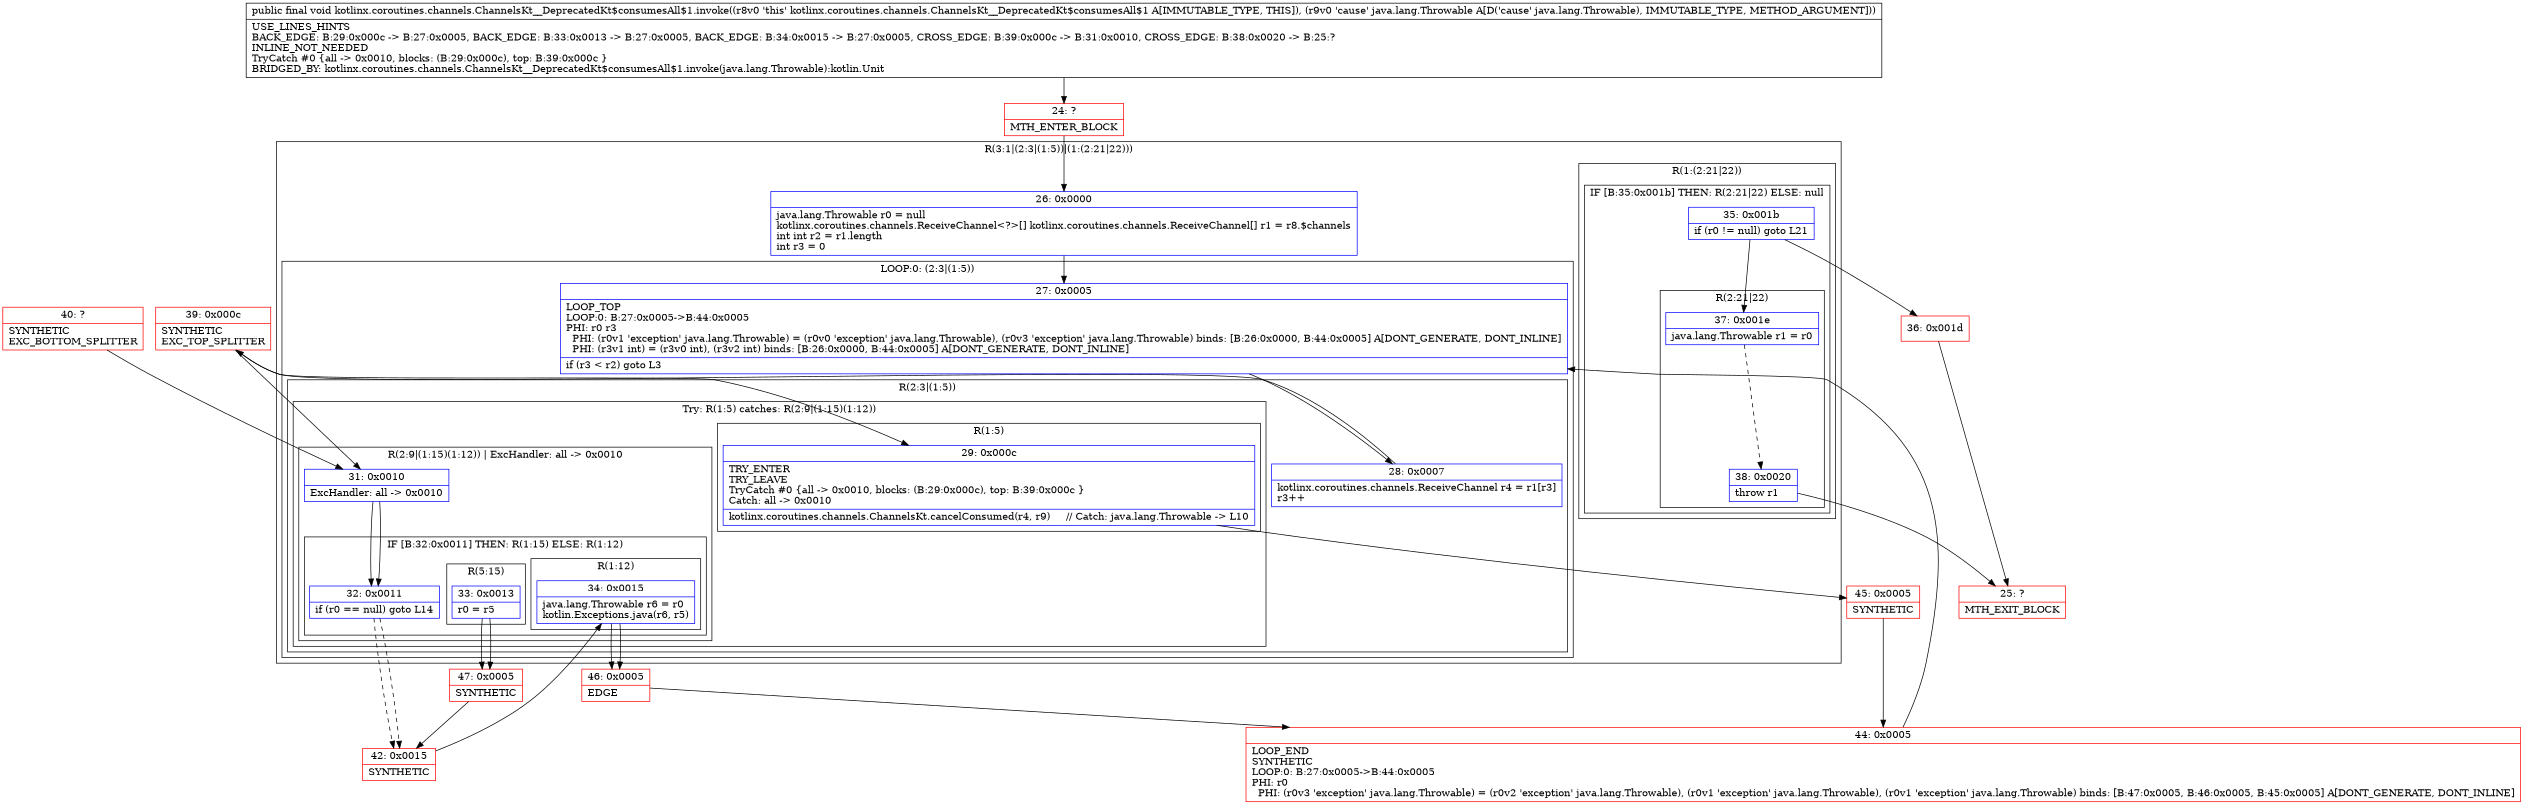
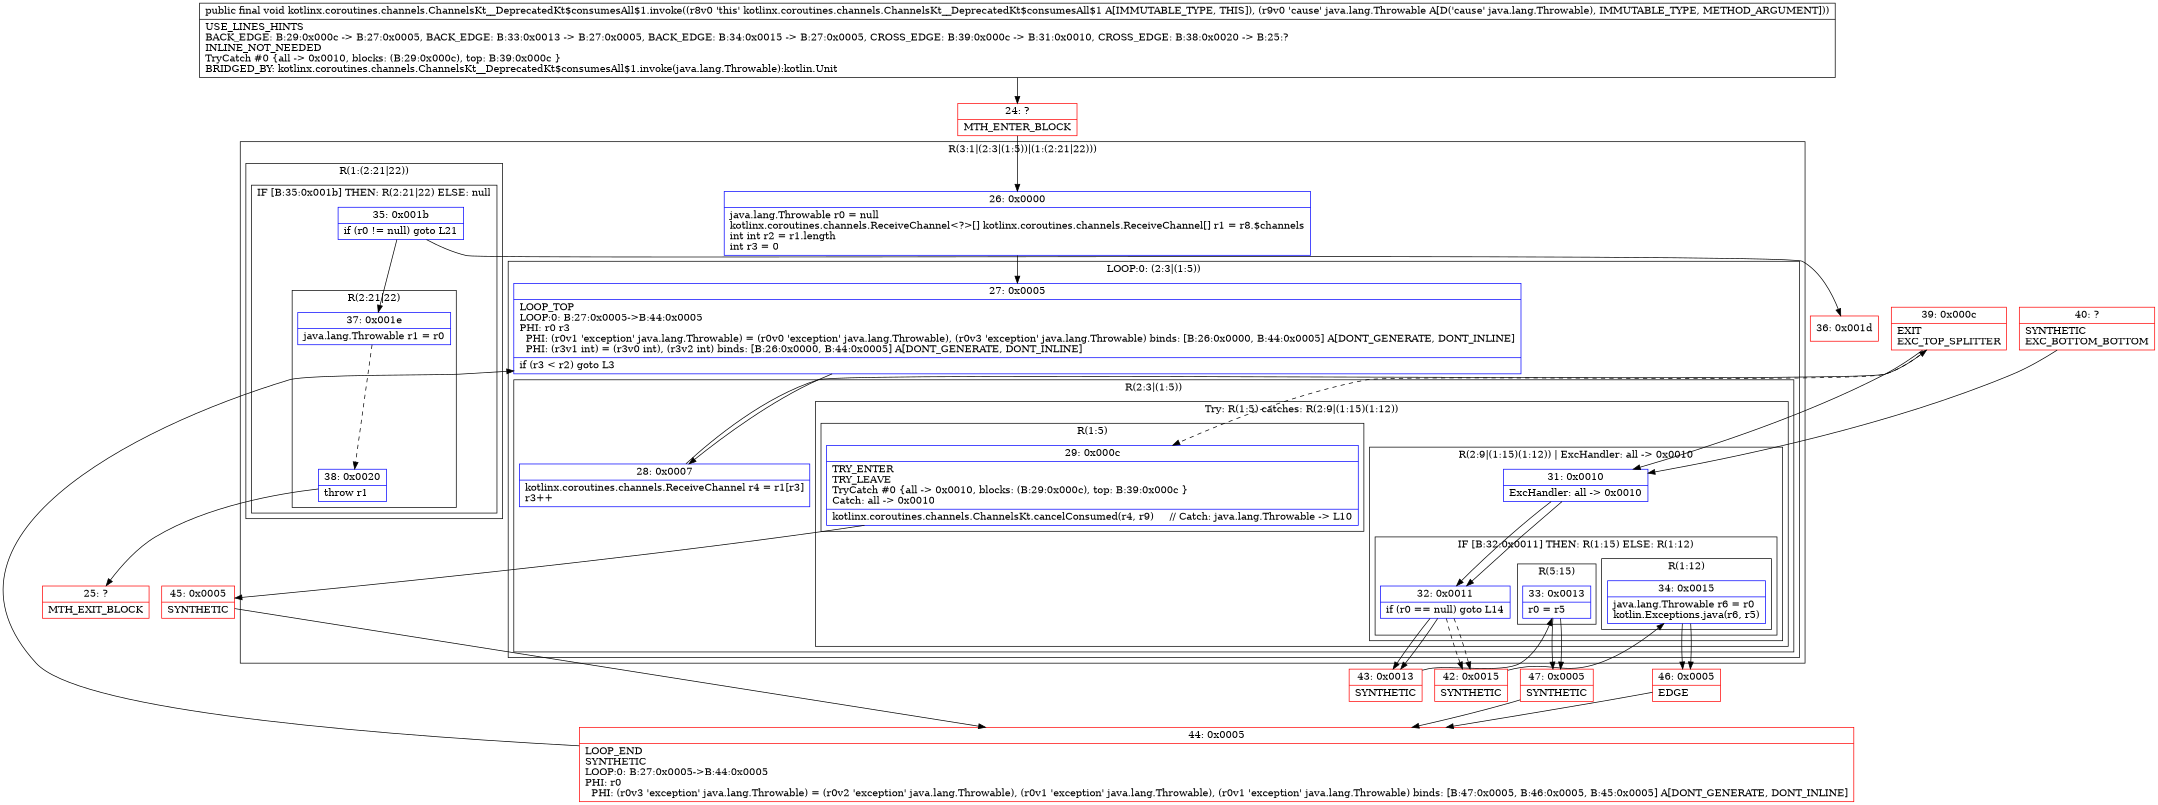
node "39: 0x000c": text "SYNTHETIC" -> "EXIT"
node "40: ?": text "EXC_BOTTOM_SPLITTER" -> "EXC_BOTTOM_BOTTOM"
edge "39: 0x000c" -> "29: 0x000c": style solid -> dashed
edge "36: 0x001d" -> "25: ?": removed
node "43: 0x0013": added
edge "47: 0x0005" -> "42: 0x0015": now "47: 0x0005" -> "44: 0x0005"
